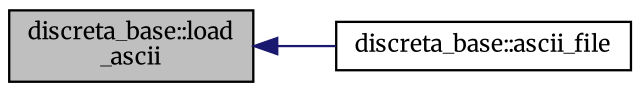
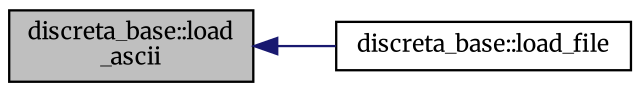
node "discreta_base::ascii_file": label "discreta_base::ascii_file" -> "discreta_base::load_file"
